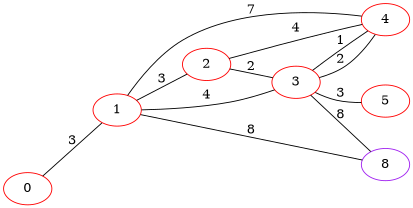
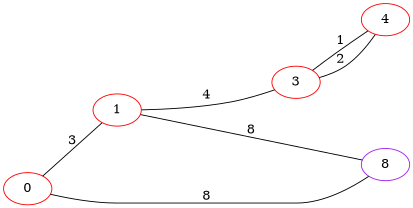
edge "4" -- "1": removed, label "7"
node "2": removed
node "5": removed
edge "3" -- "8": now "0" -- "8"
